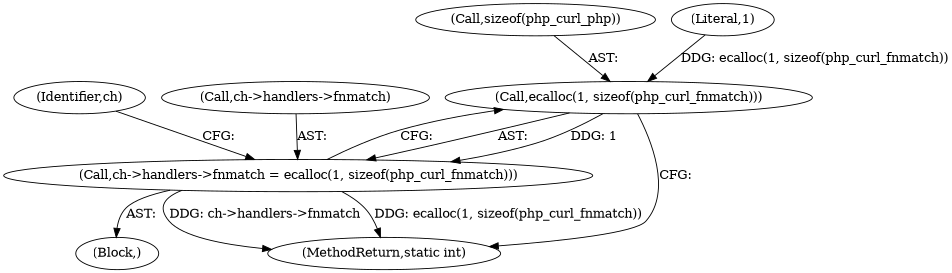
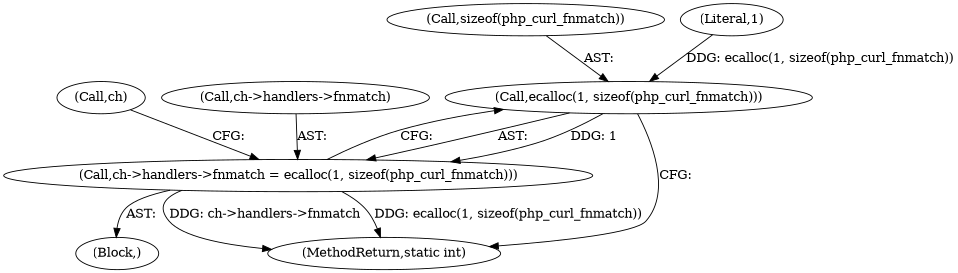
node "(Call,sizeof(php_curl_php))": label "(Call,sizeof(php_curl_php))" -> "(Call,sizeof(php_curl_fnmatch))"
node "(Identifier,ch)": label "(Identifier,ch)" -> "(Call,ch)"
